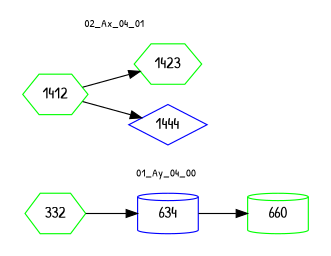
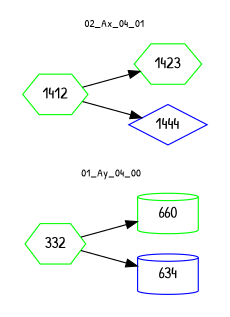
edge "634" -> "660": now "332" -> "660"
